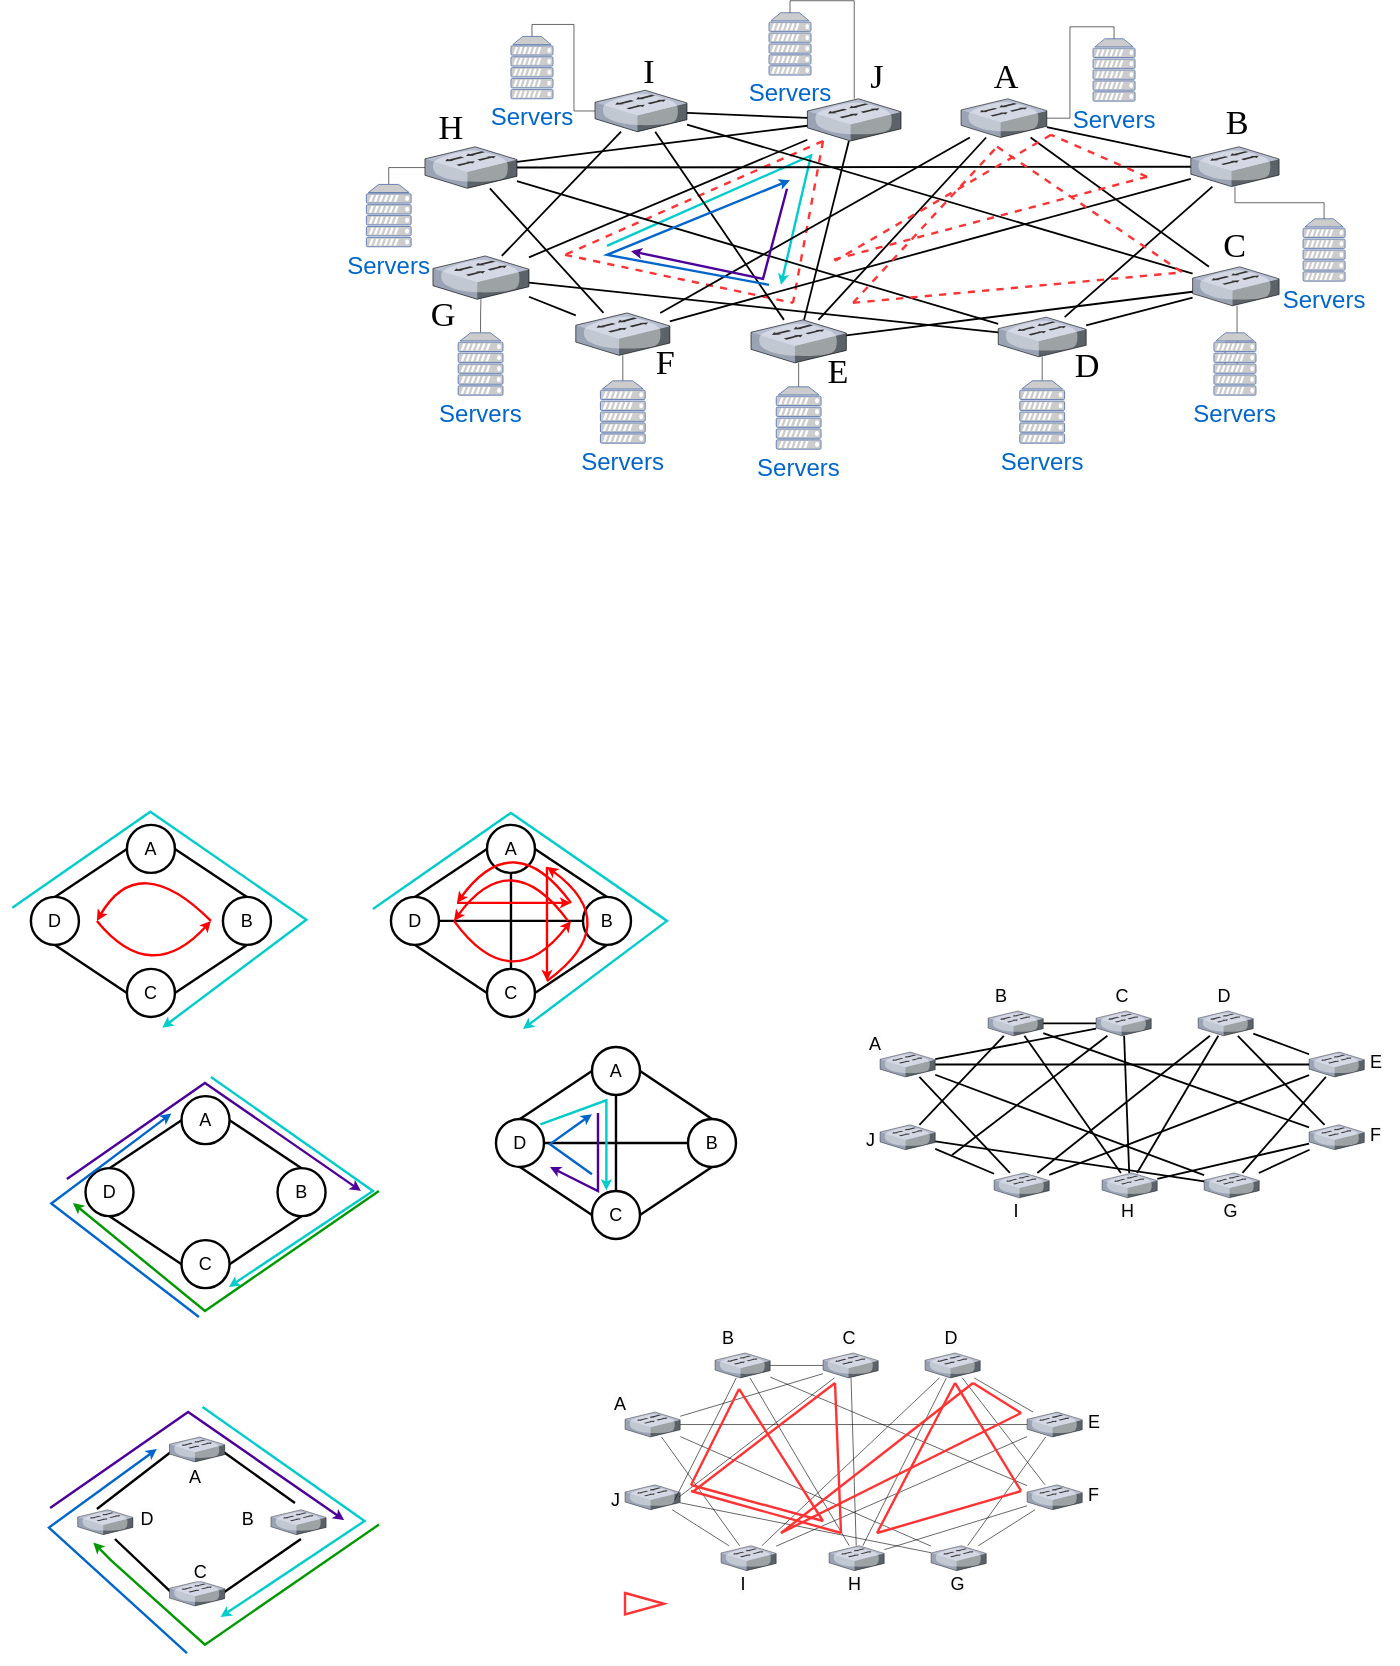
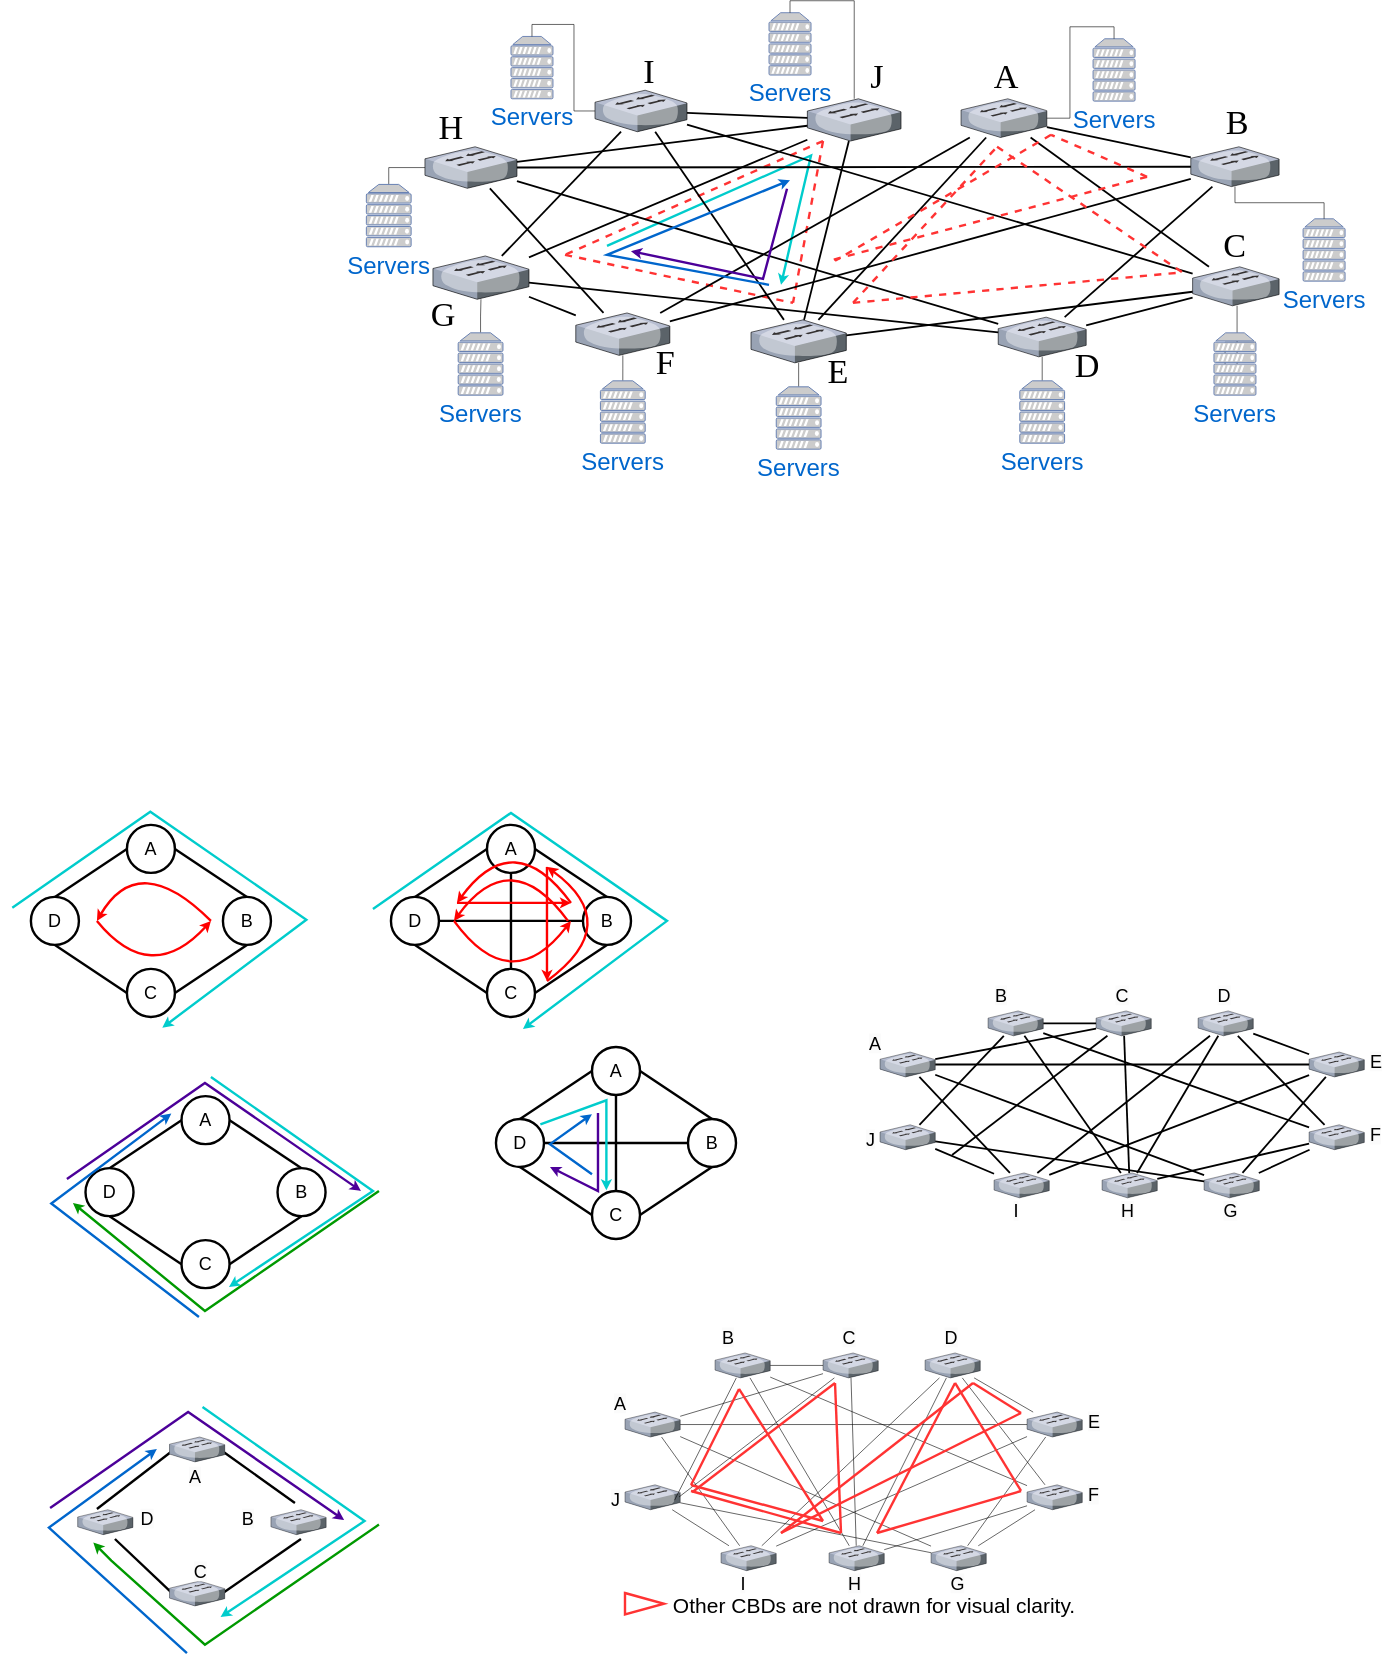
node "Other CBDs are not drawn for visual clarity.": added
